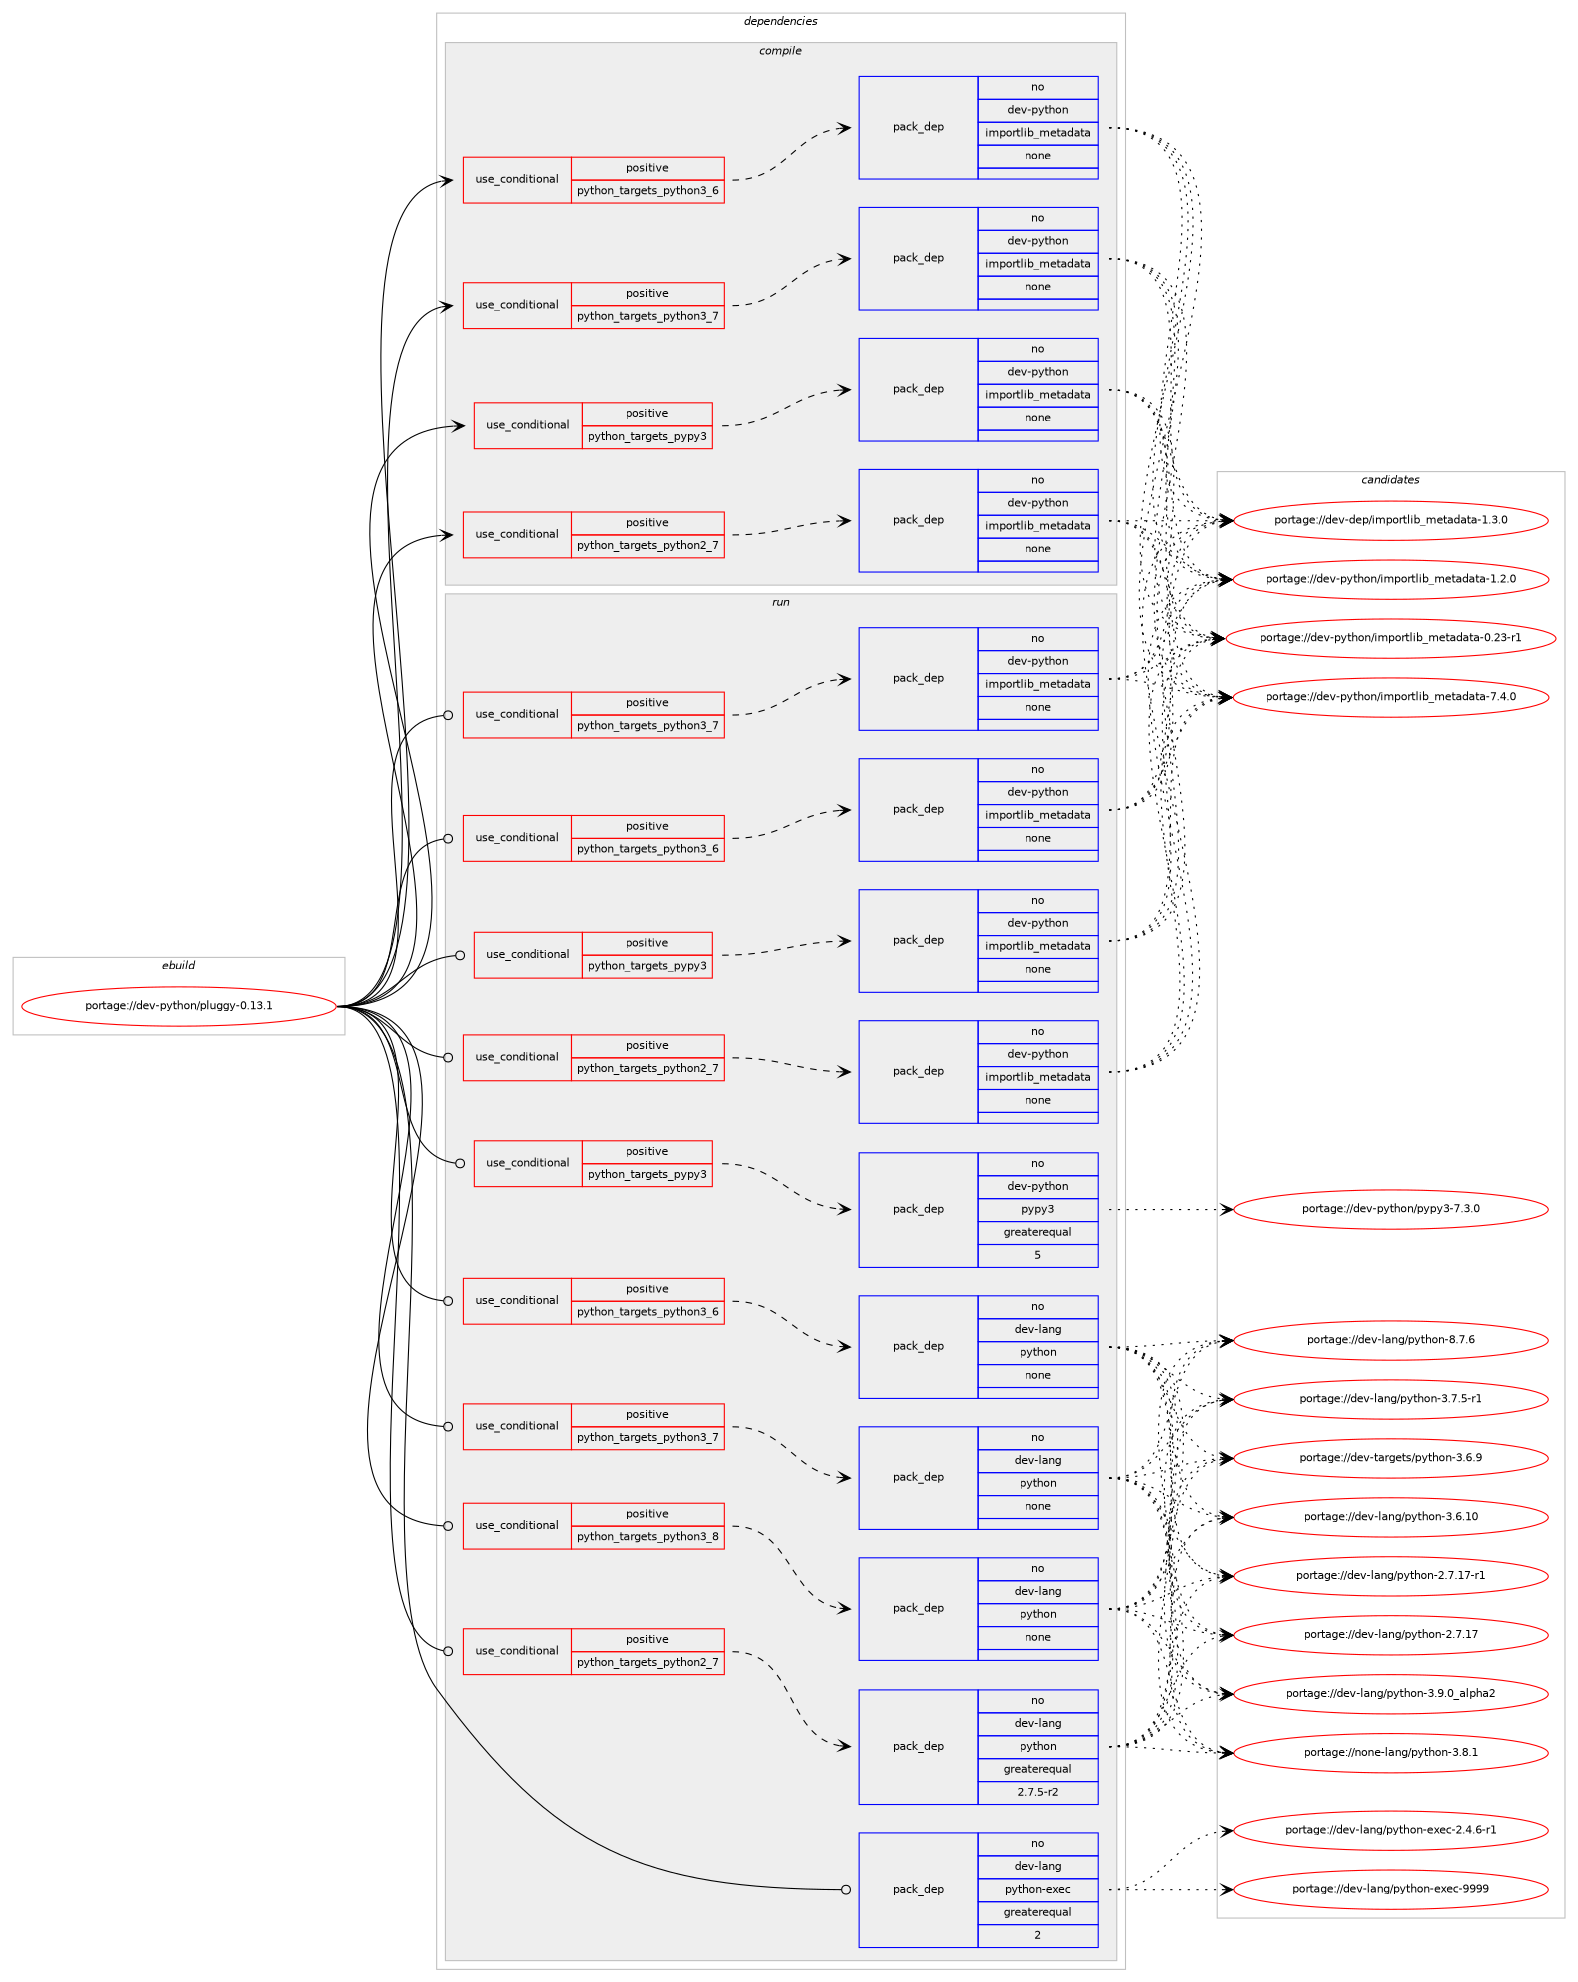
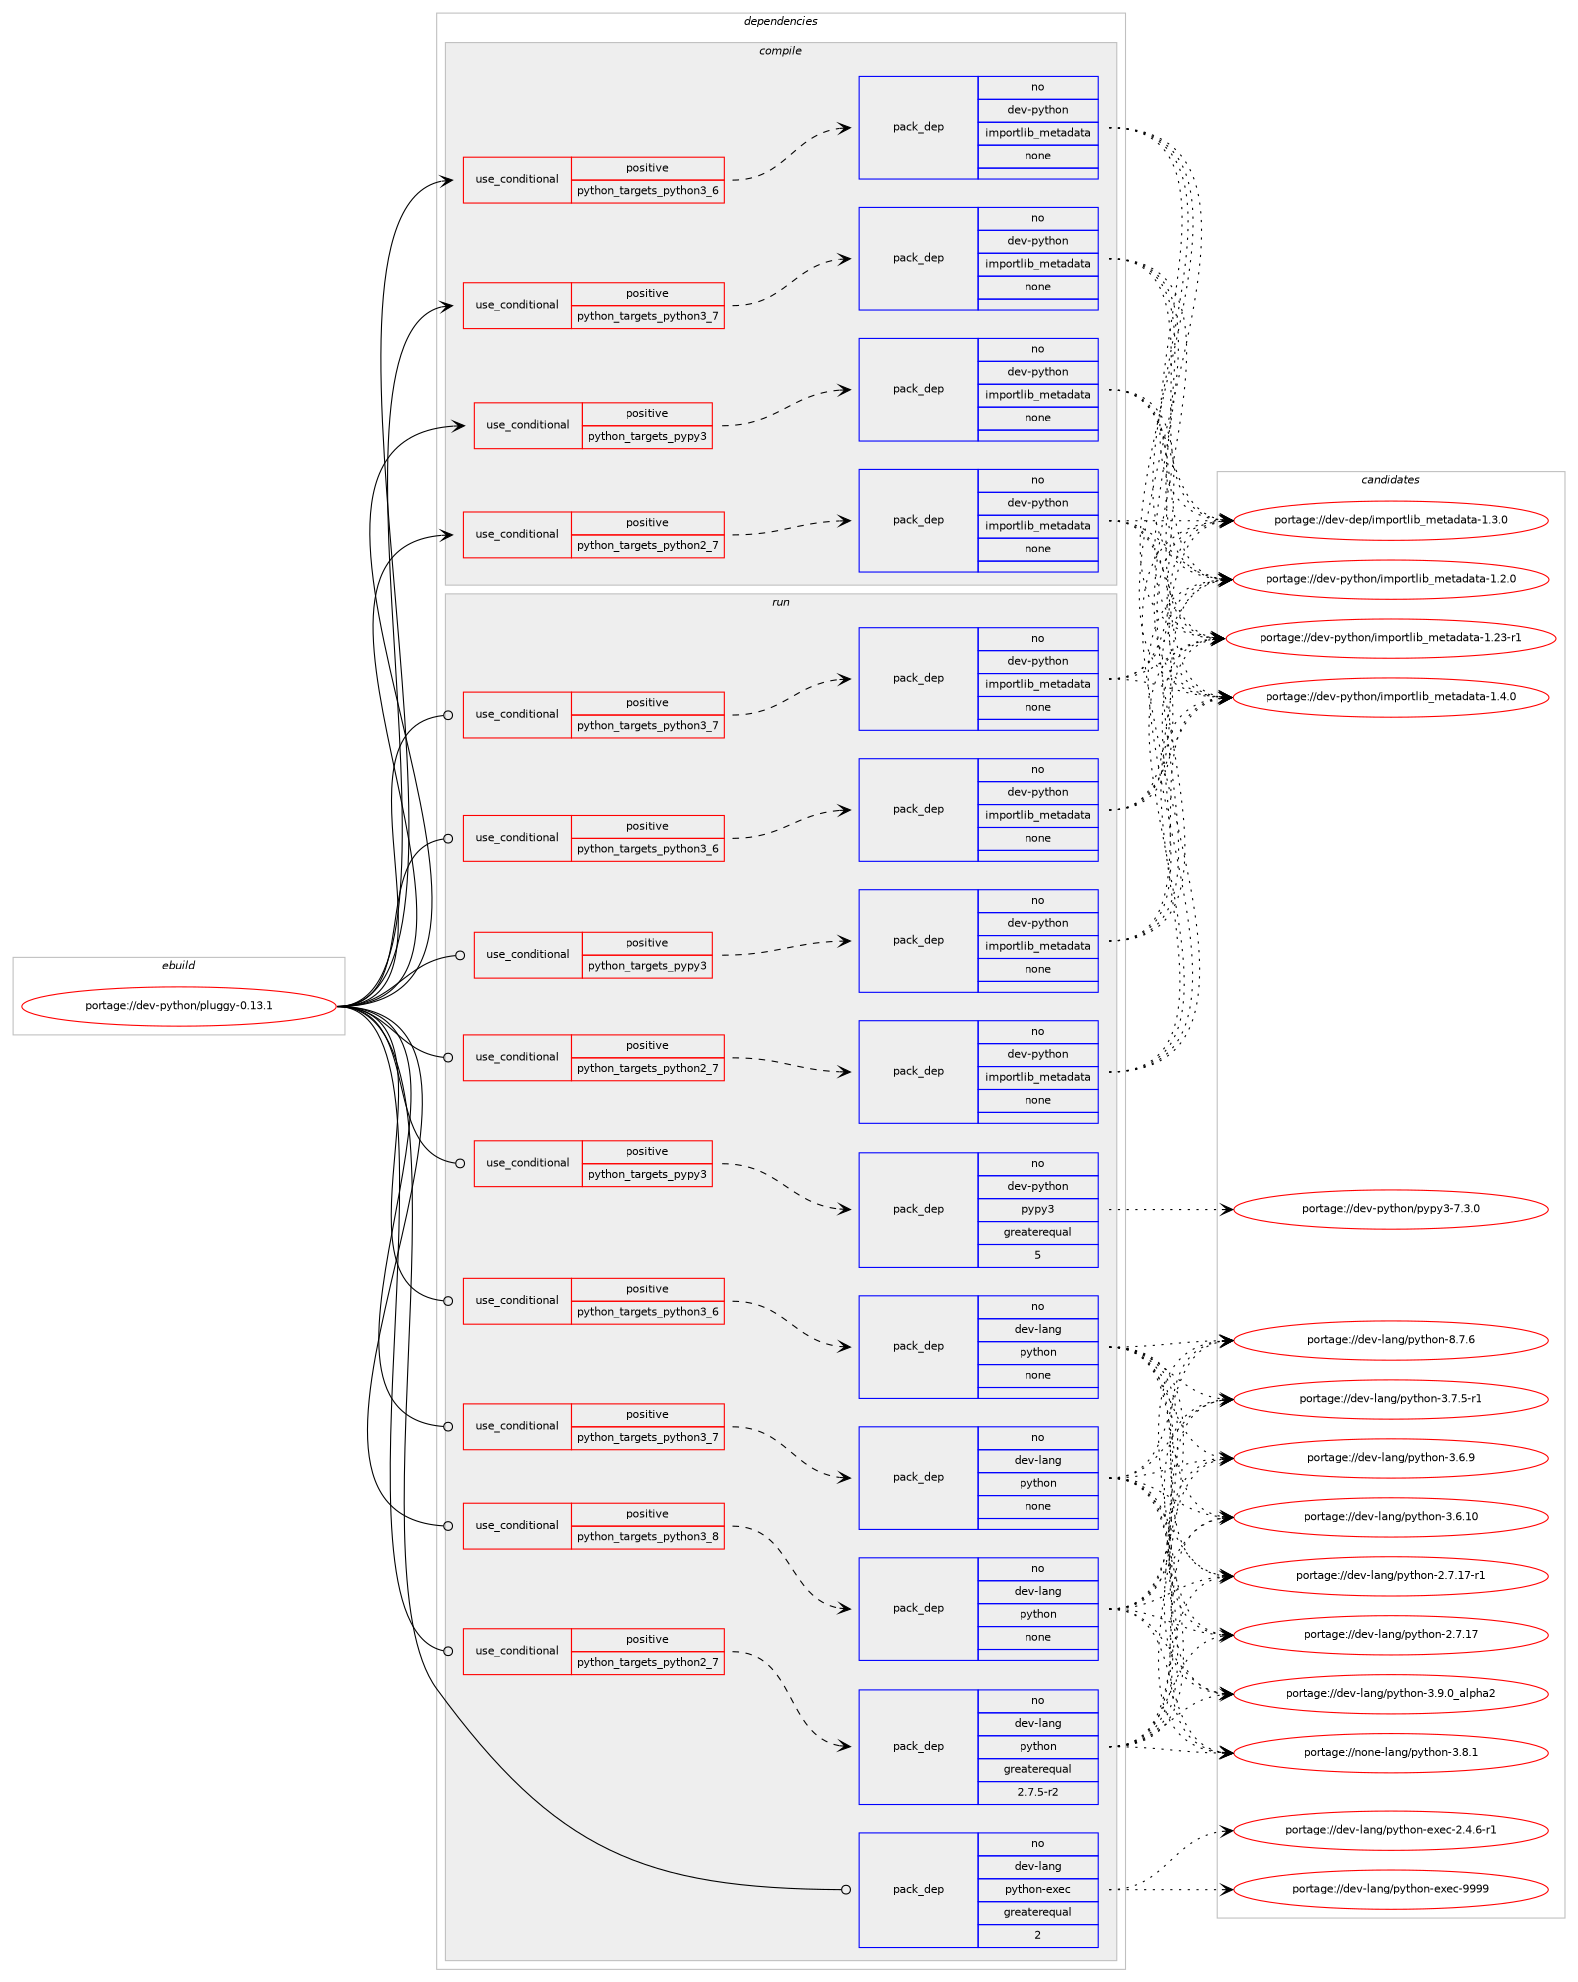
node "portage://dev-python/importlib_metadata-0.23-r1": label "portage://dev-python/importlib_metadata-0.23-r1" -> "portage://dev-python/importlib_metadata-1.23-r1"
node "portage://dev-python/importlib_metadata-7.4.0": label "portage://dev-python/importlib_metadata-7.4.0" -> "portage://dev-python/importlib_metadata-1.4.0"
node "portage://dev-targets/python-3.6.9": label "portage://dev-targets/python-3.6.9" -> "portage://dev-lang/python-3.6.9"
